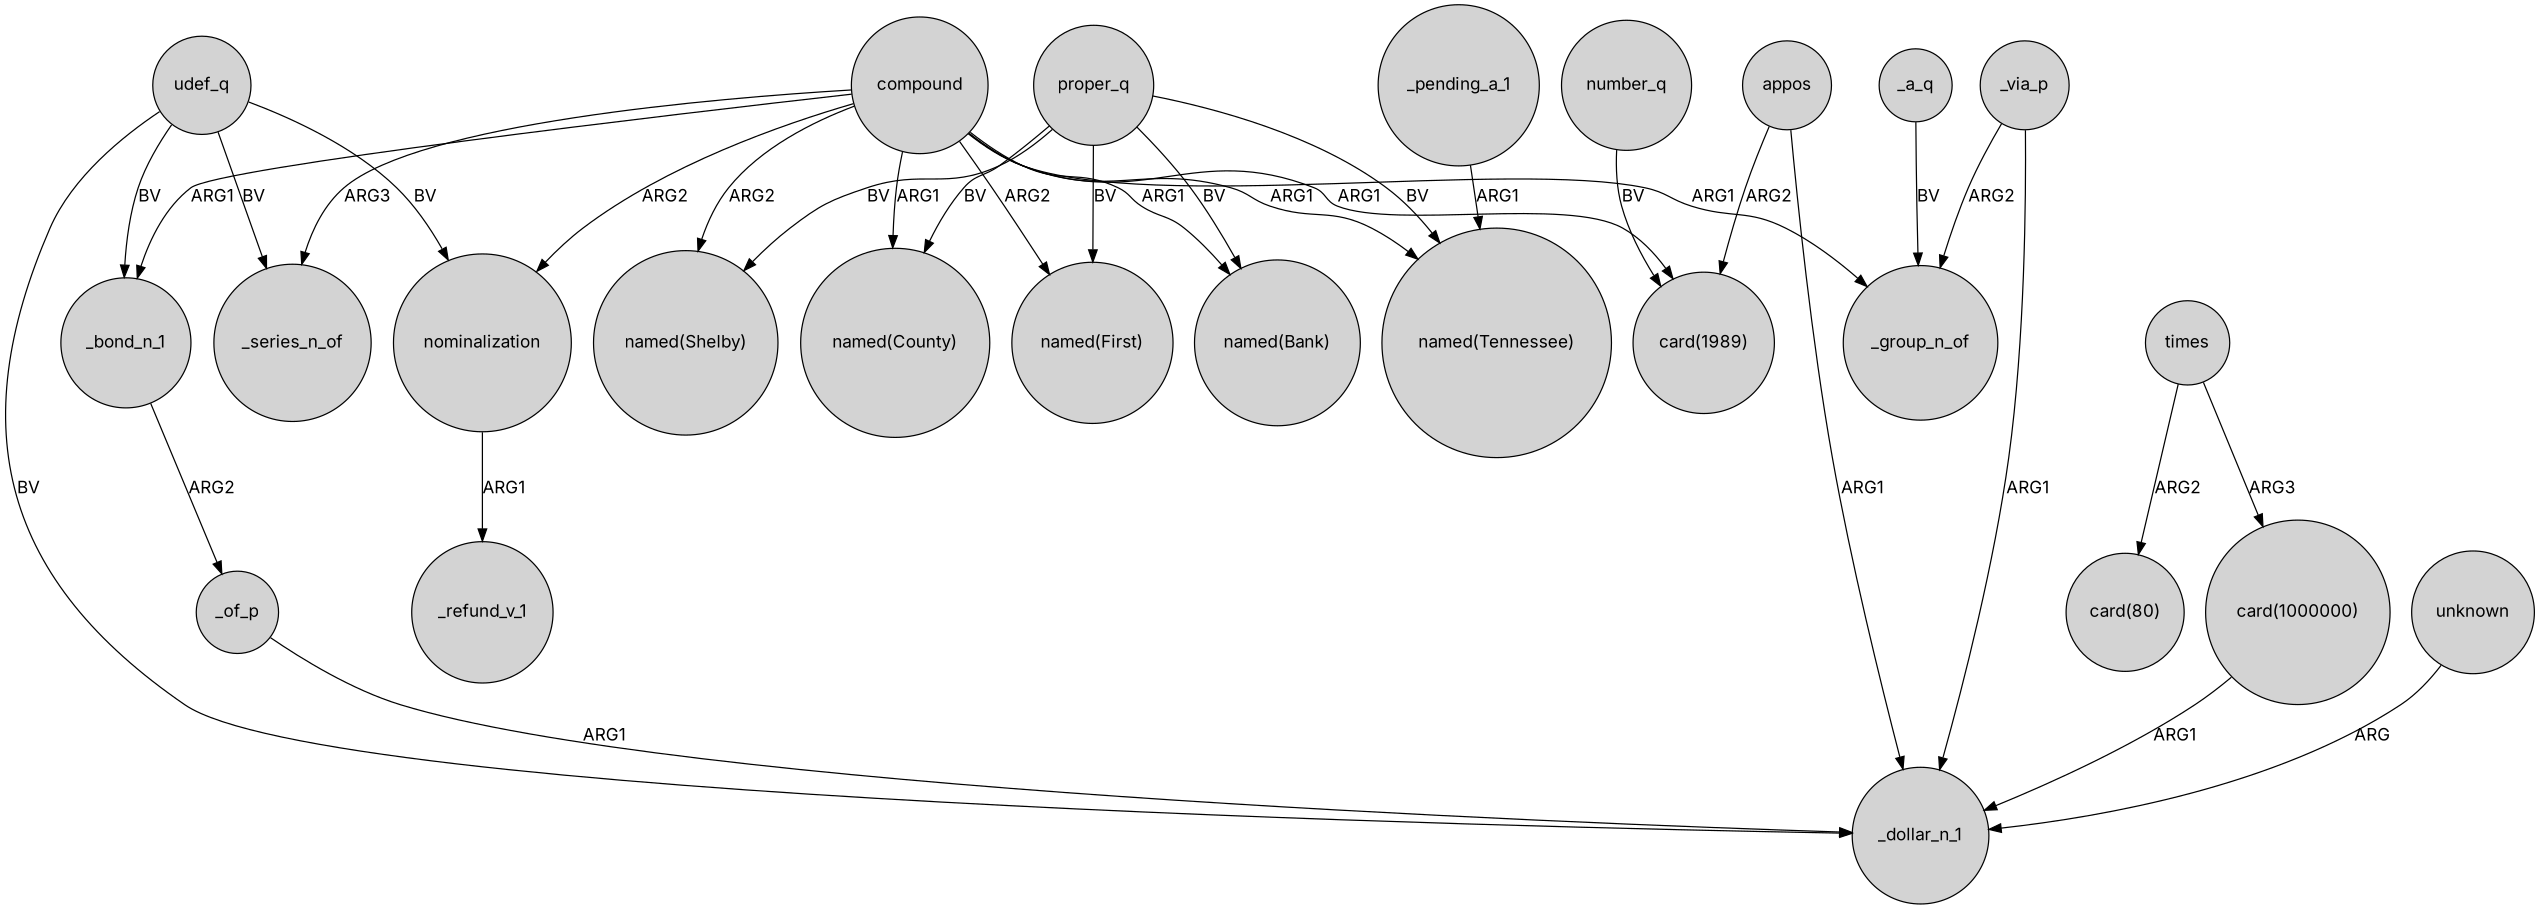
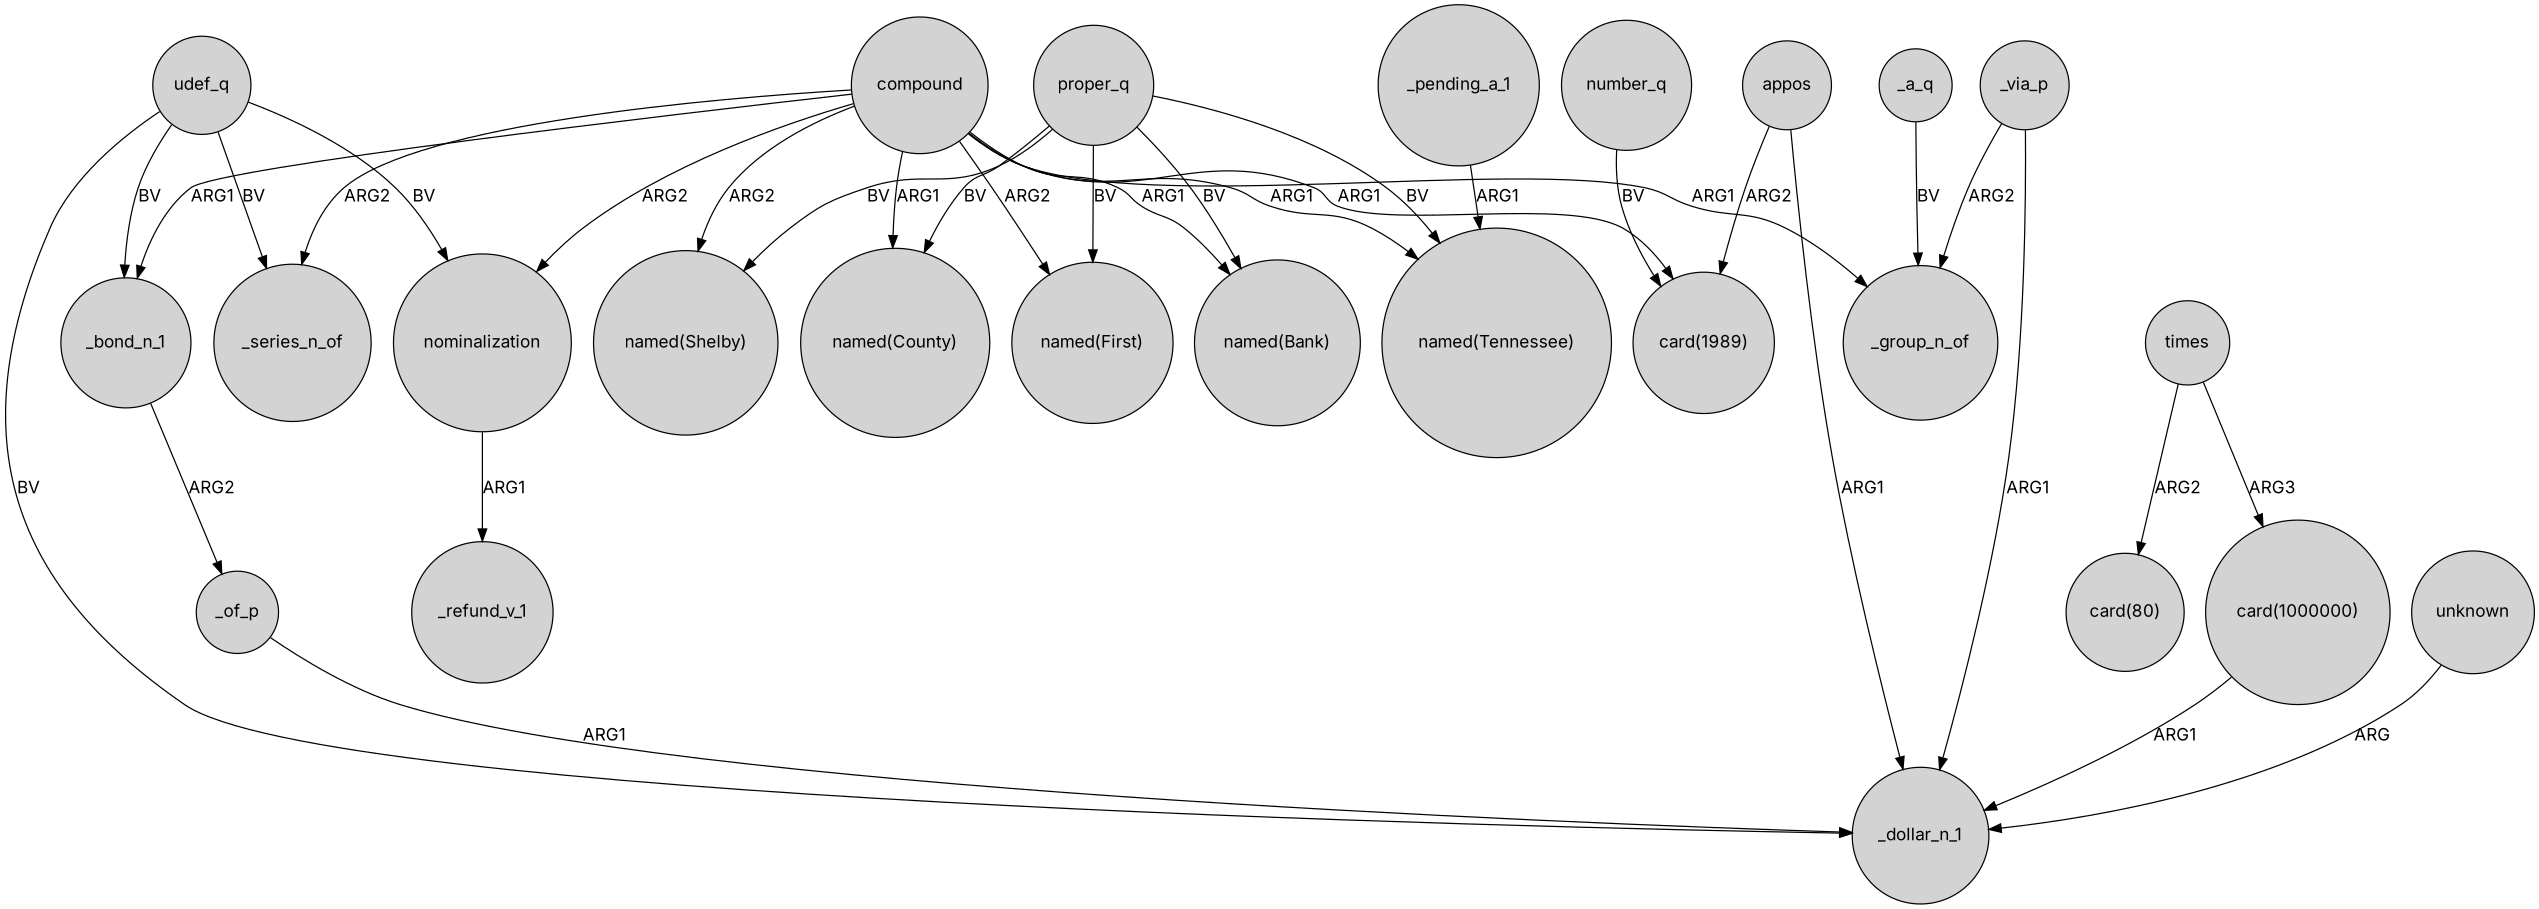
edge "compound" -> "_series_n_of": label "ARG3" -> "ARG2"
